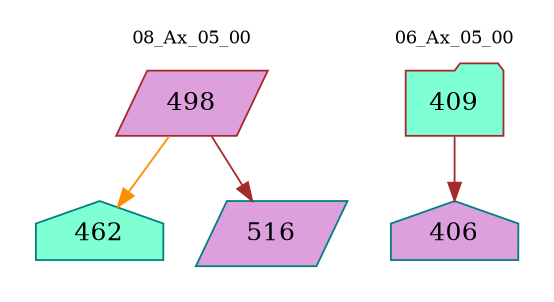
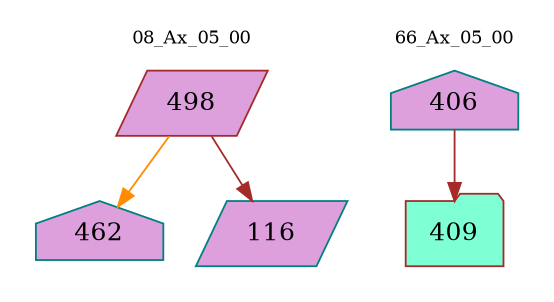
cluster "06_Ax_05_00": label "06_Ax_05_00" -> "66_Ax_05_00"
edge "409" -> "406": reversed
node "462": fillcolor aquamarine -> plum
node "516": label "516" -> "116"
